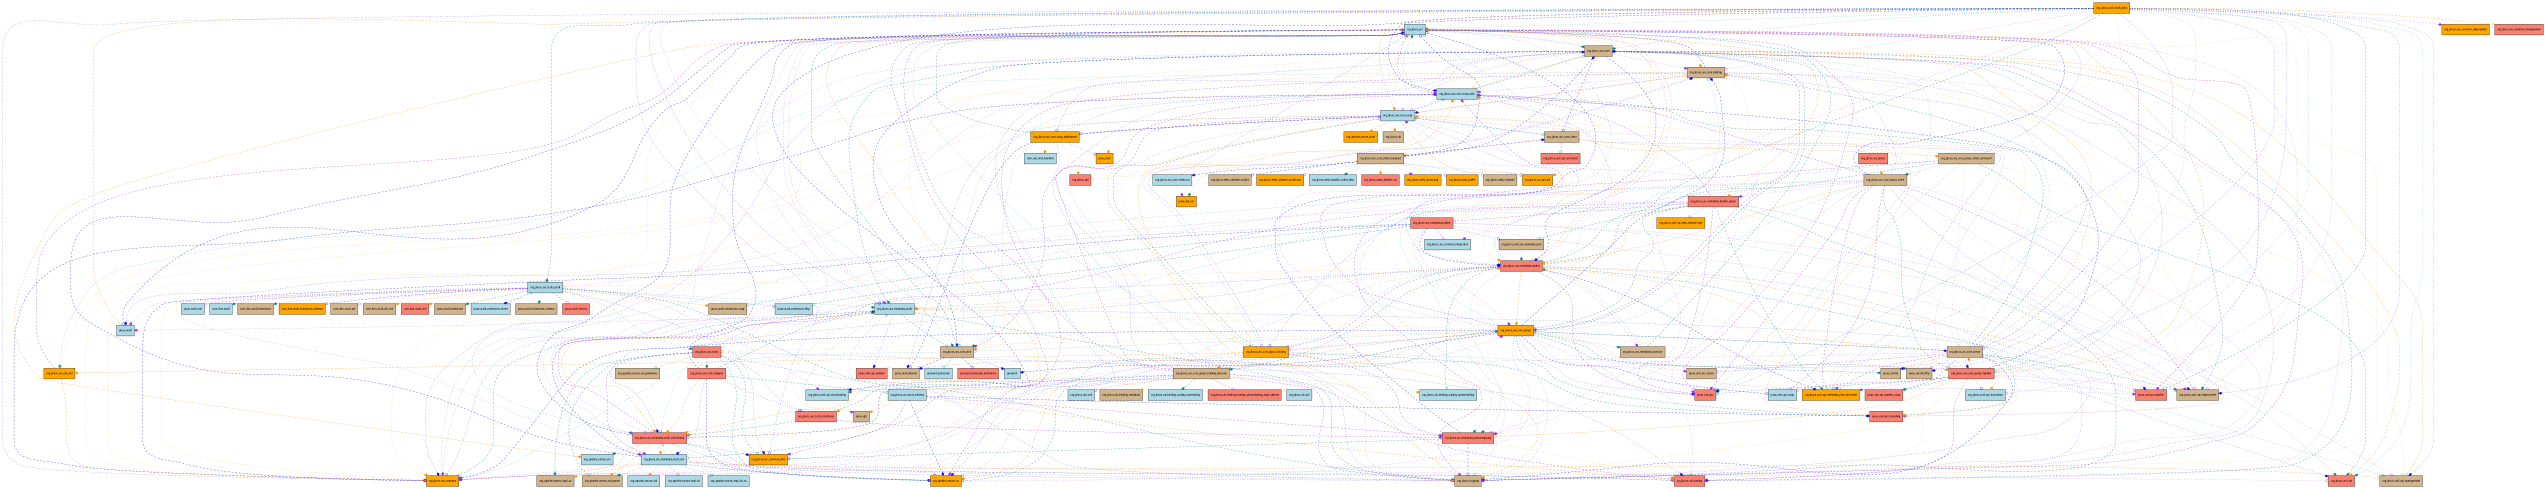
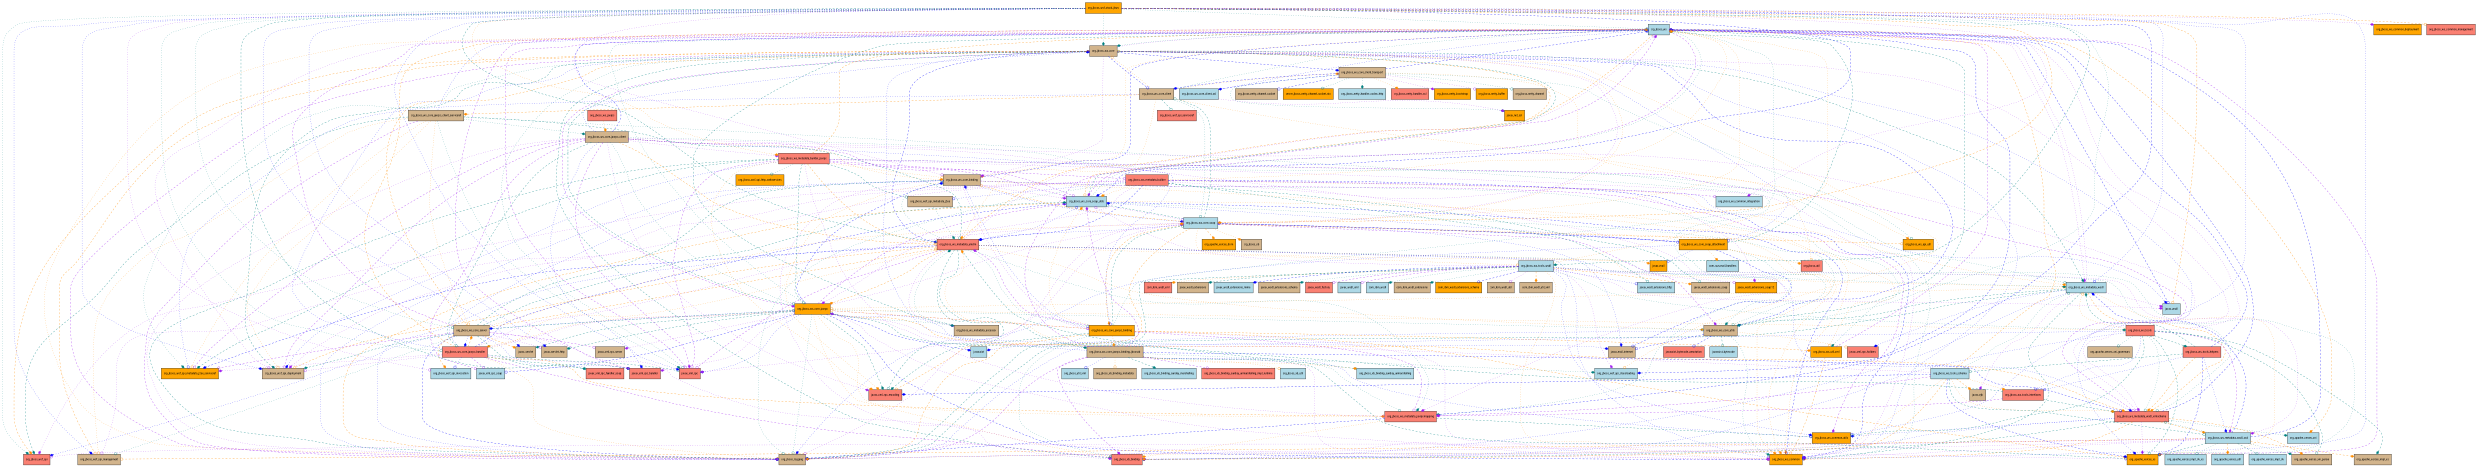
edge "org_jboss_ws_core_client_transport" -> "org_jboss_ws_core": reversed
node "org_jboss_netty_channel_socket_nio": label "org_jboss_netty_channel_socket_nio" -> "server_jboss_netty_channel_socket_nio"
edge "org_jboss_ws_metadata_builder" -> "org_jboss_wsf_spi": color teal -> purple
node "javax_wsdl_extensions_soap12": added
